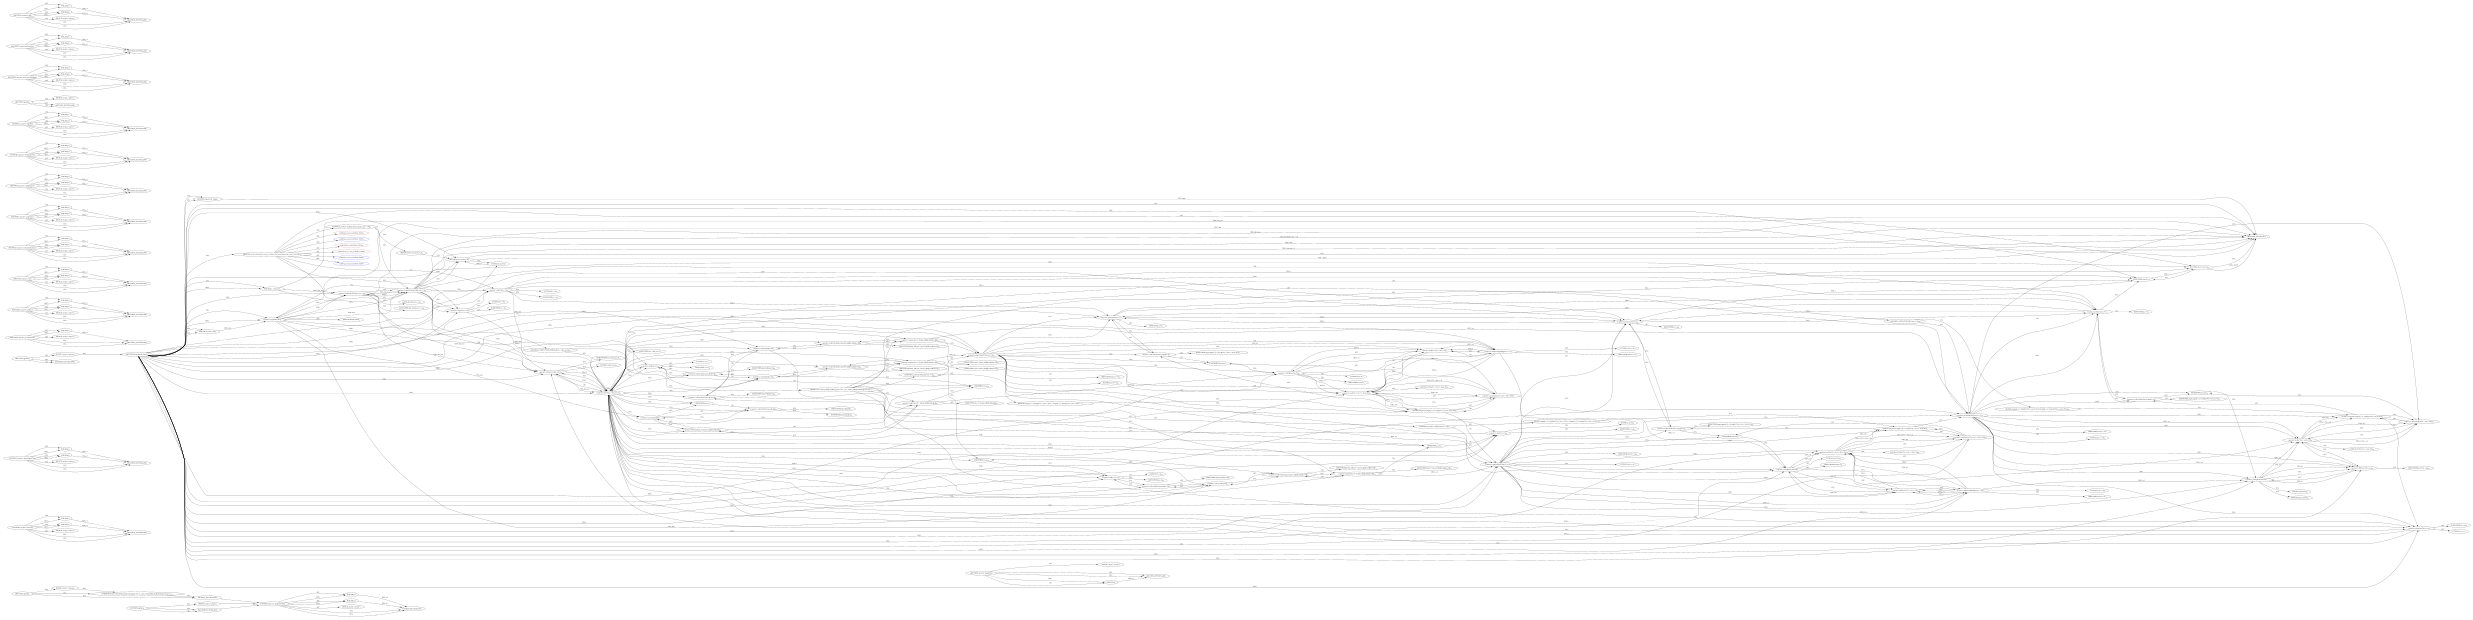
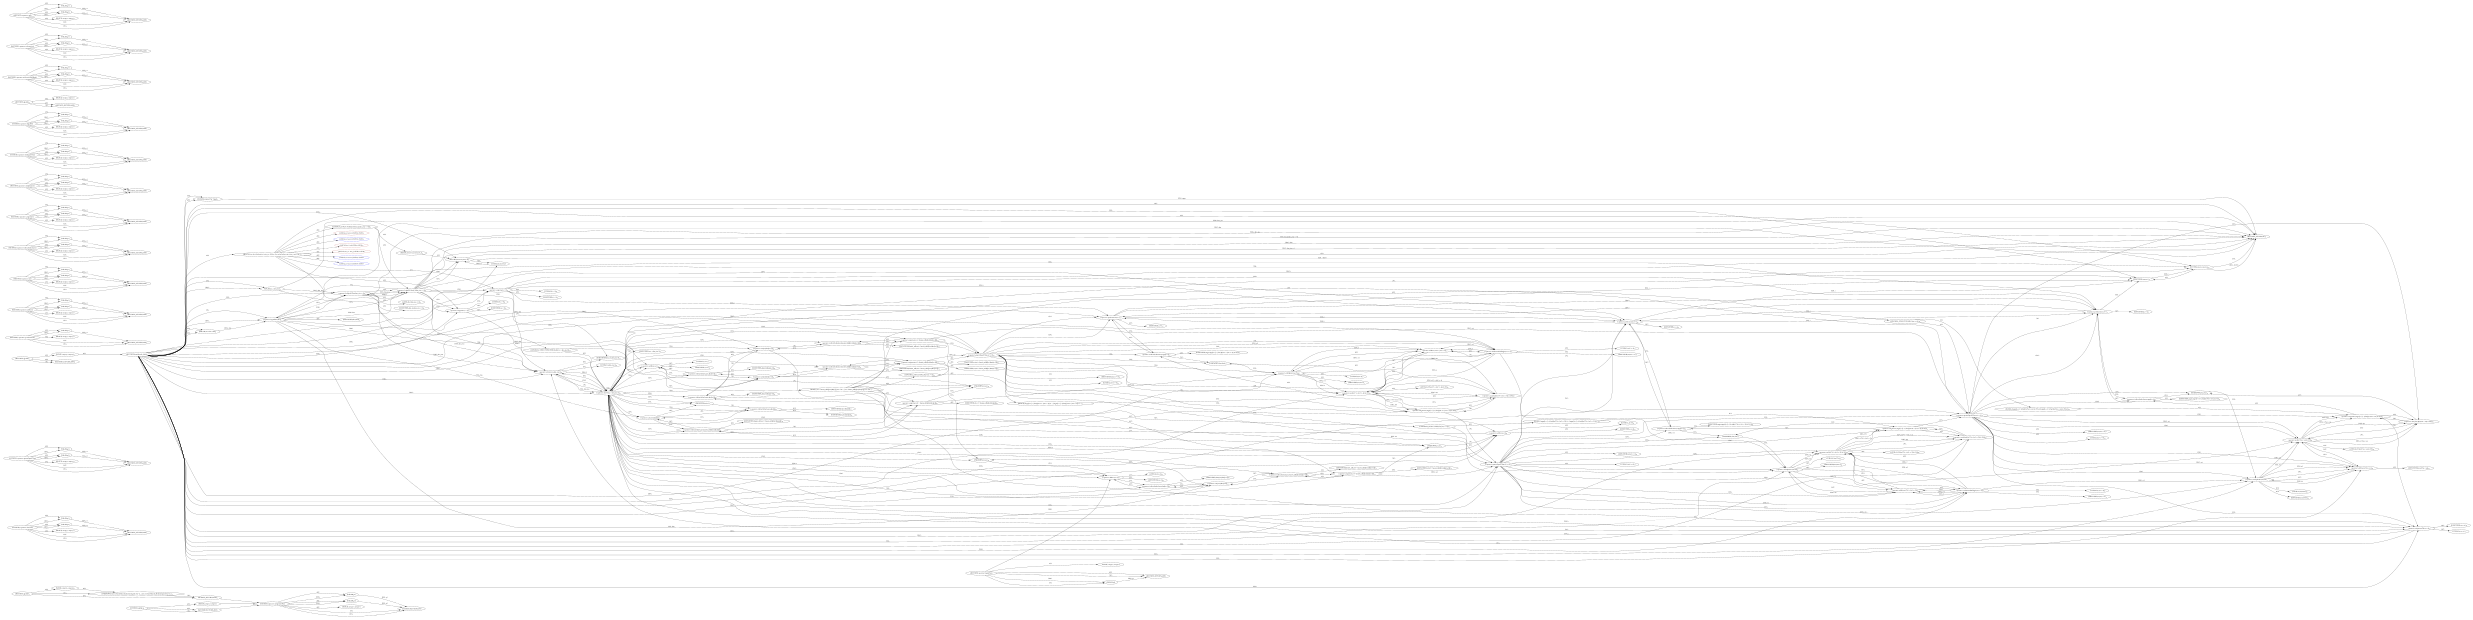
edge "(<operator>.logicalOr,!data || (data_size <= 0))" -> "(<operator>.lessThan,n < data_size-3)": now "(<operator>.logicalOr,!data || (data_size <= 0))" -> "(IDENTIFIER,data_size,data_size-3)"
node "(IDENTIFIER,base64_table,w1 = base64_table[(int)data[n]])": added
edge "(METHOD,base64decode_block)" -> "(<operator>.addition,n+2)": now "(METHOD,<operator>.logicalNot)" -> "(<operator>.addition,n+2)"
